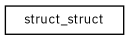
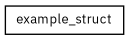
node "struct_struct": label "struct_struct" -> "example_struct"
